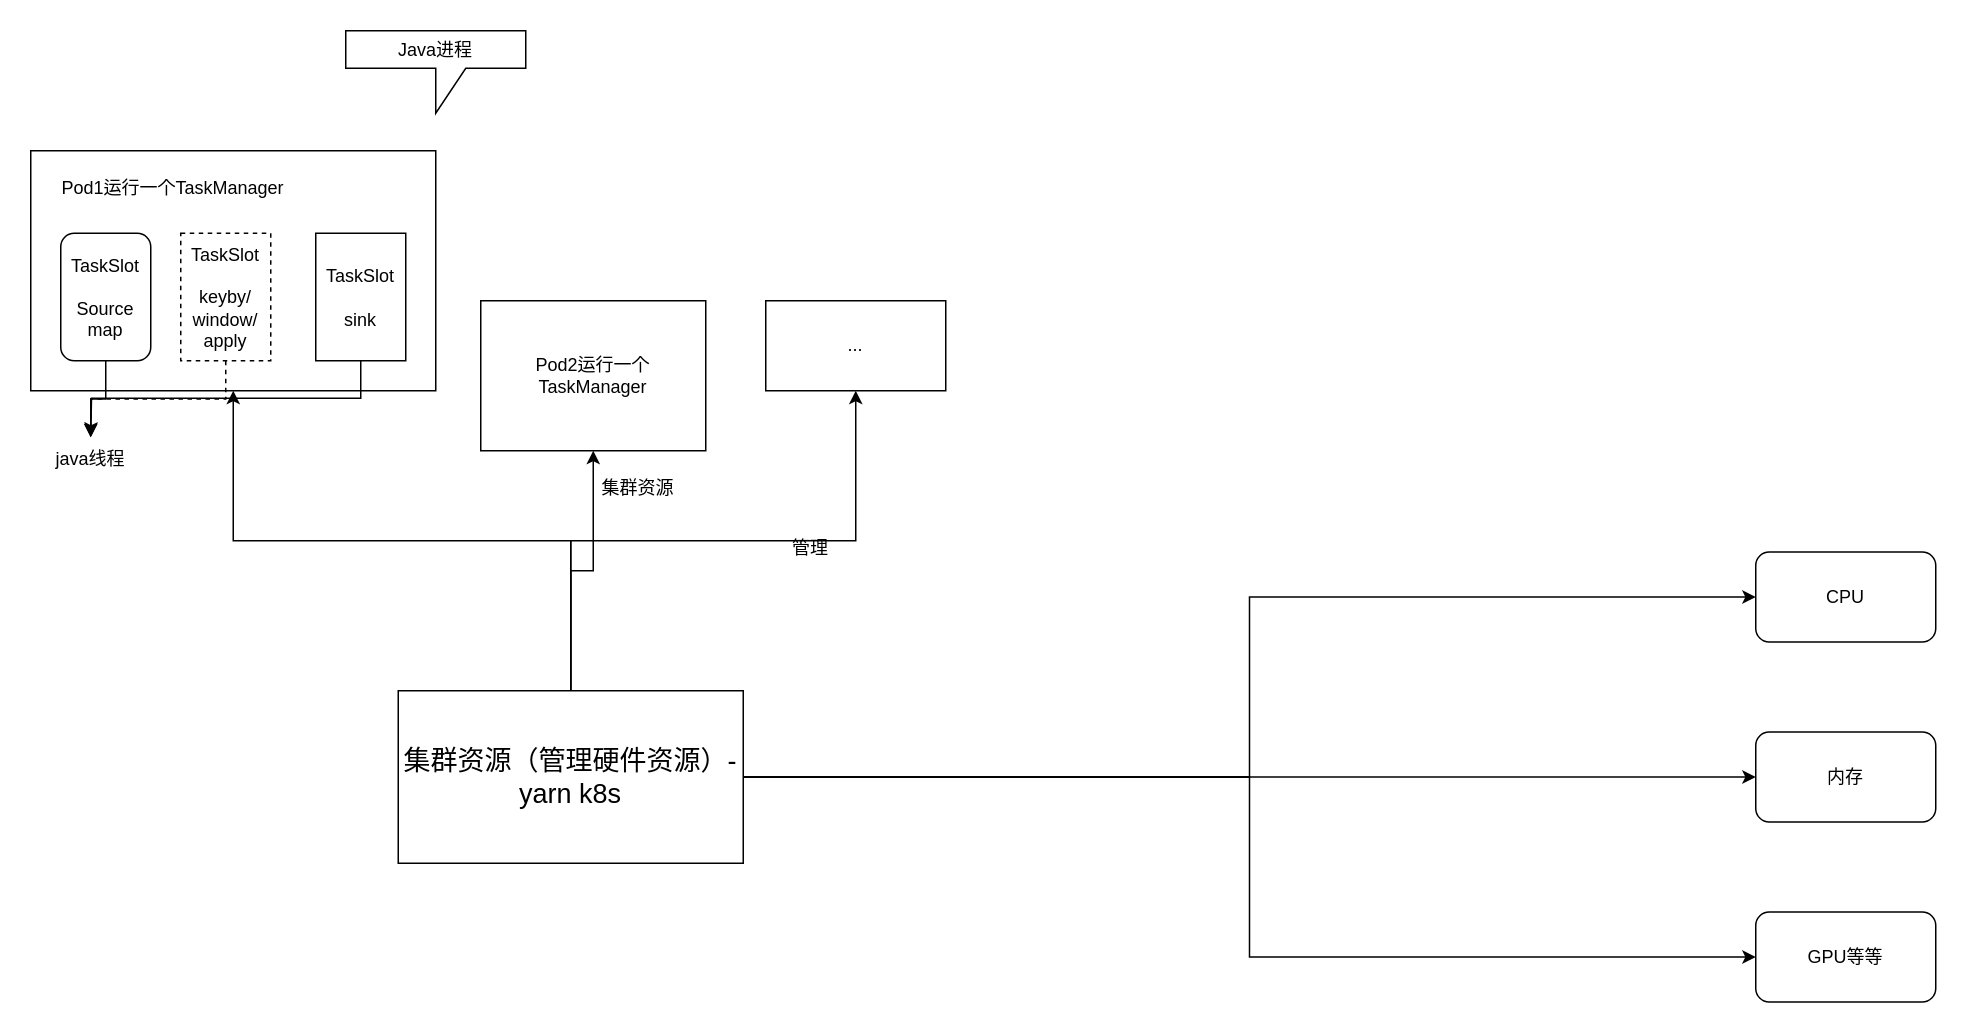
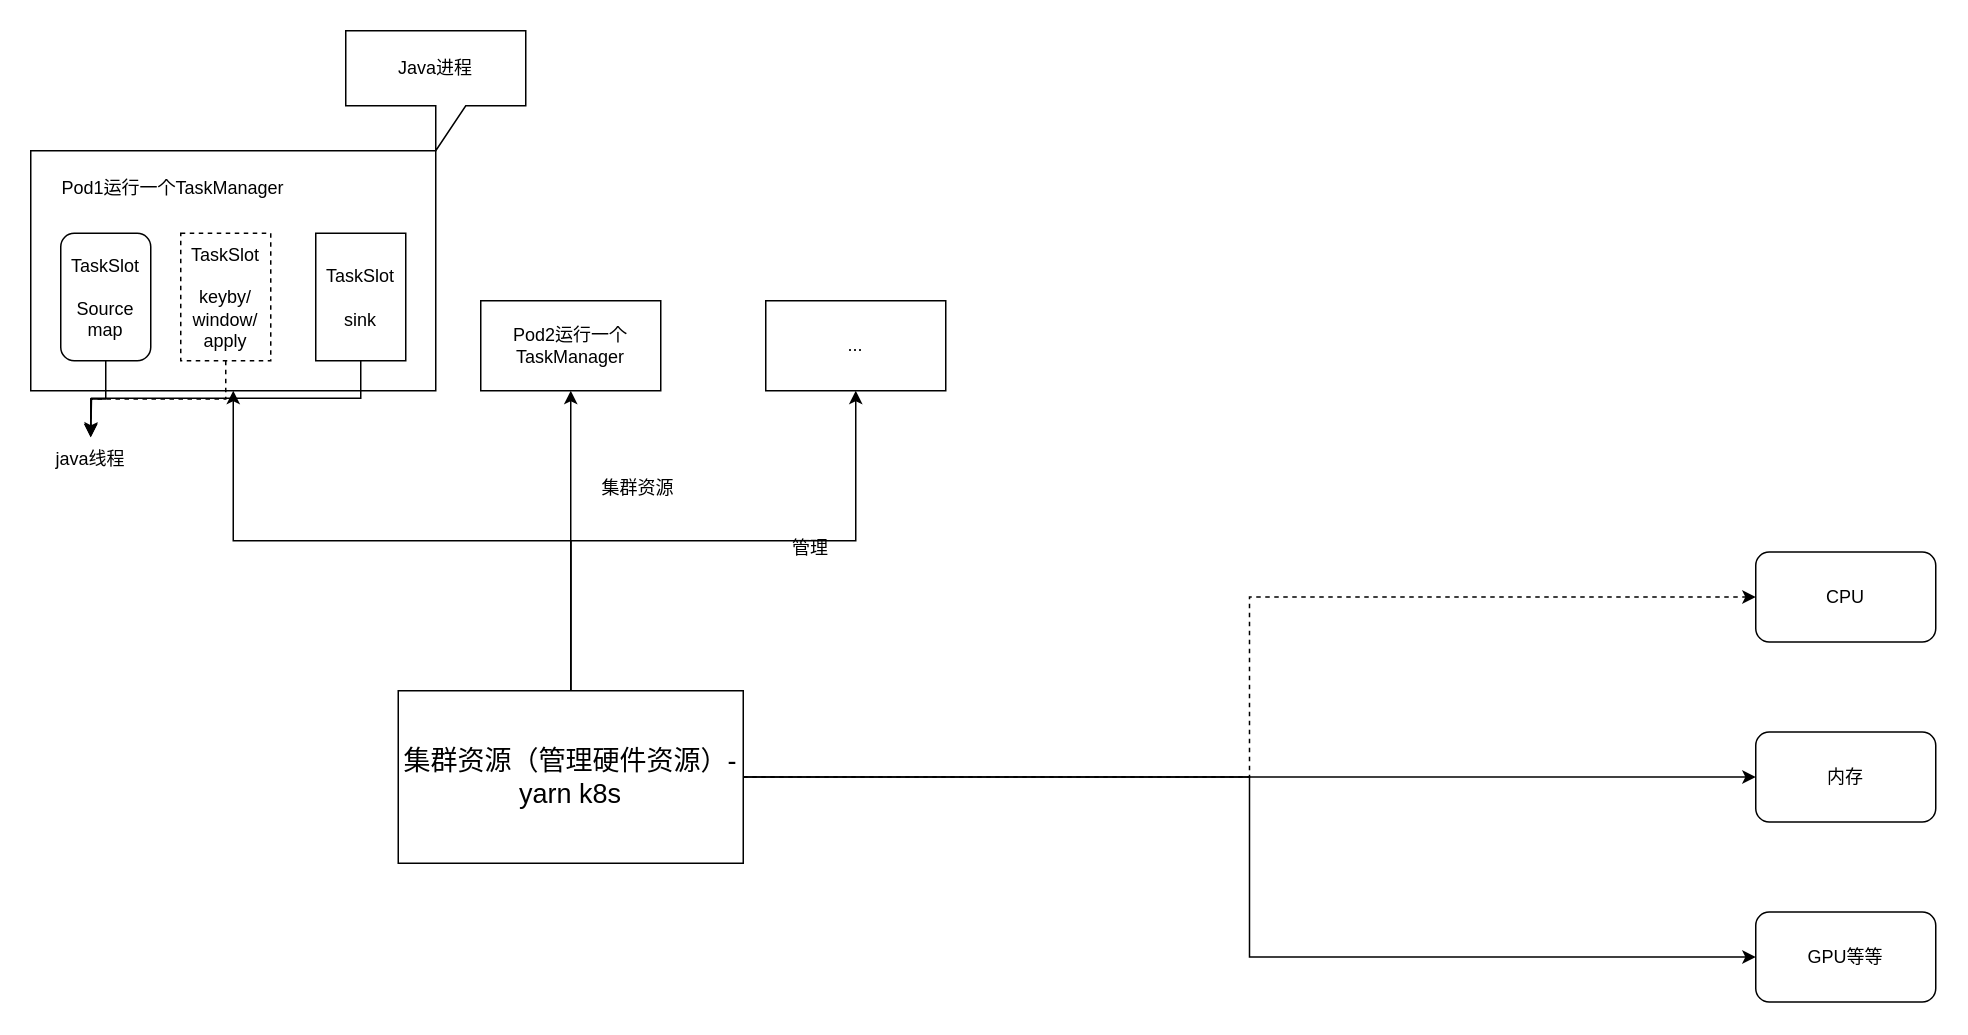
node "Java进程": size 180x83 -> 180x120
node "Pod2运行一个TaskManager": size 225x150 -> 180x90
edge "集群资源（管理硬件资源）-yarn k8s" -> "CPU": style solid -> dashed
